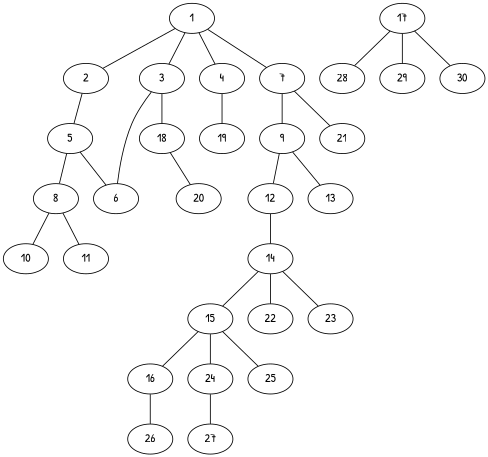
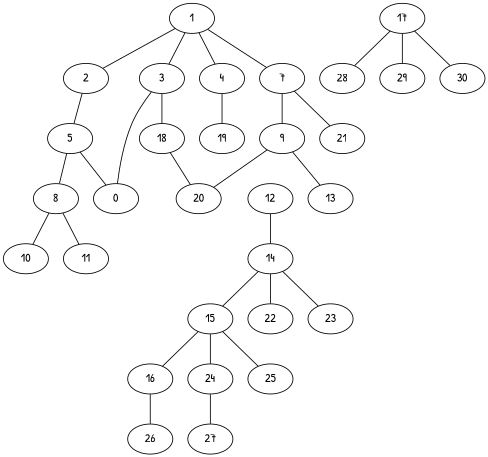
edge "9" -- "12": now "9" -- "20"
node "6": label "6" -> "0"
